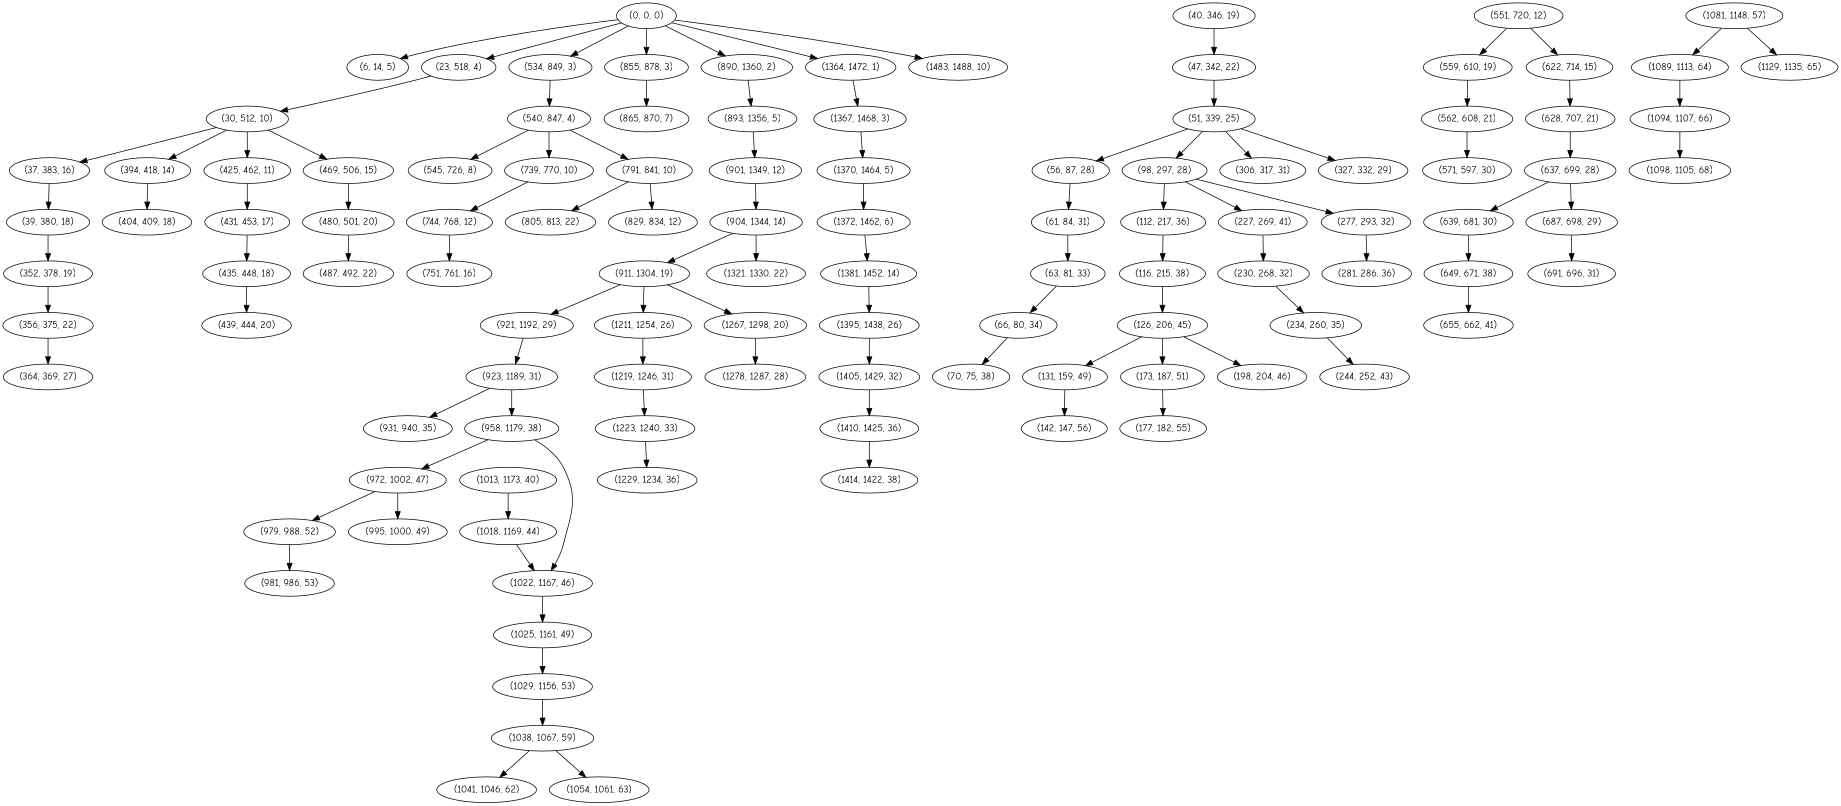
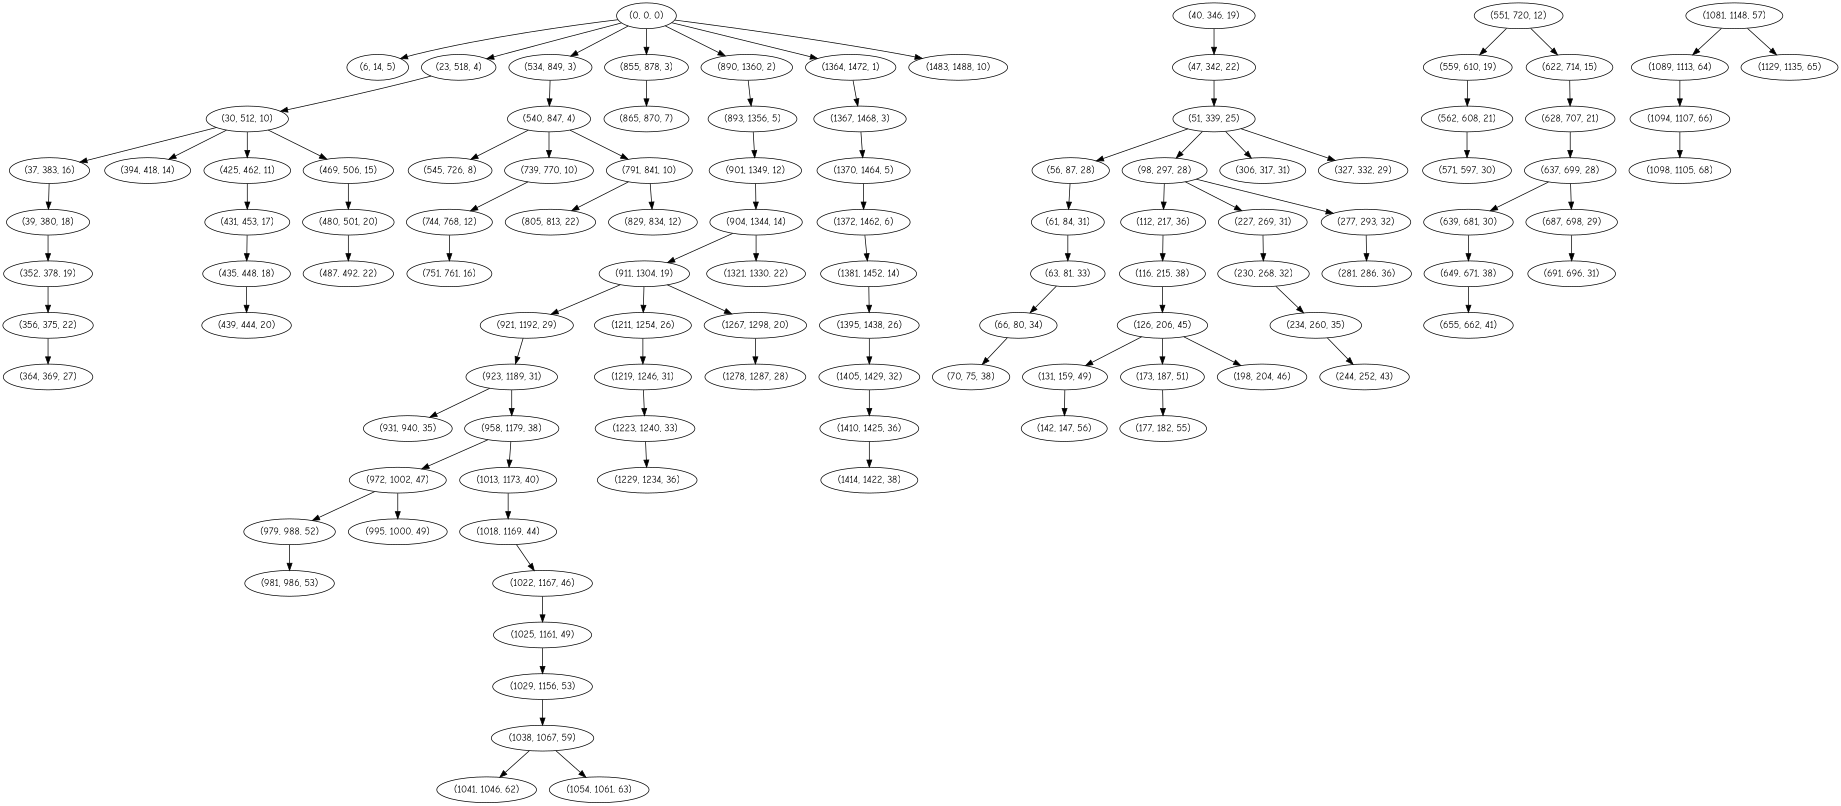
node "(404, 409, 18)": removed
node "(227, 269, 41)": label "(227, 269, 41)" -> "(227, 269, 31)"
edge "(958, 1179, 38)" -> "(1022, 1167, 46)": now "(958, 1179, 38)" -> "(1013, 1173, 40)"
